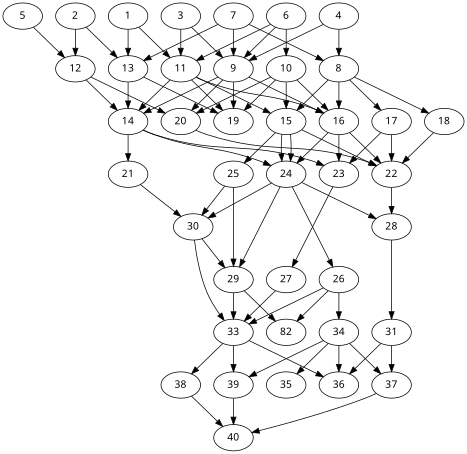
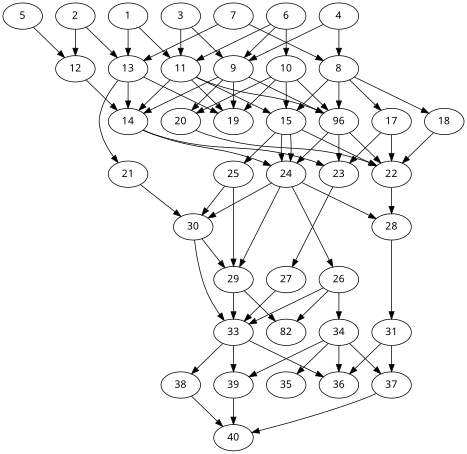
edge "7" -> "9": removed
edge "12" -> "20": removed
node "16": label "16" -> "96"
edge "14" -> "21": now "13" -> "21"
